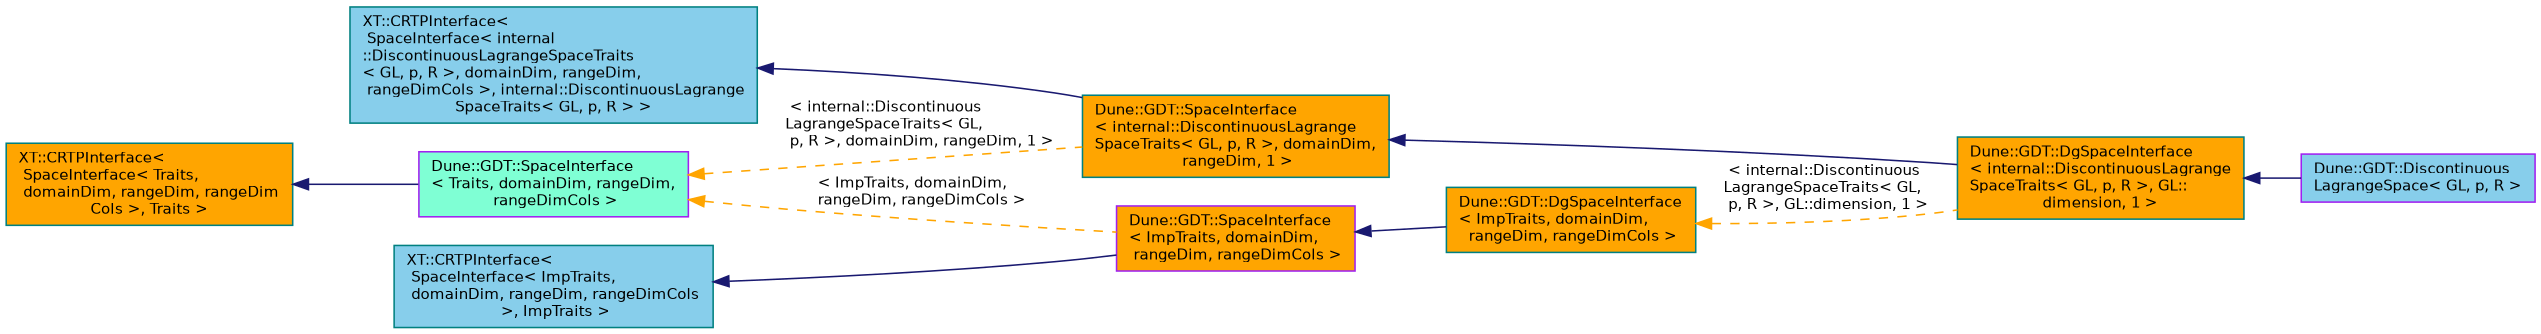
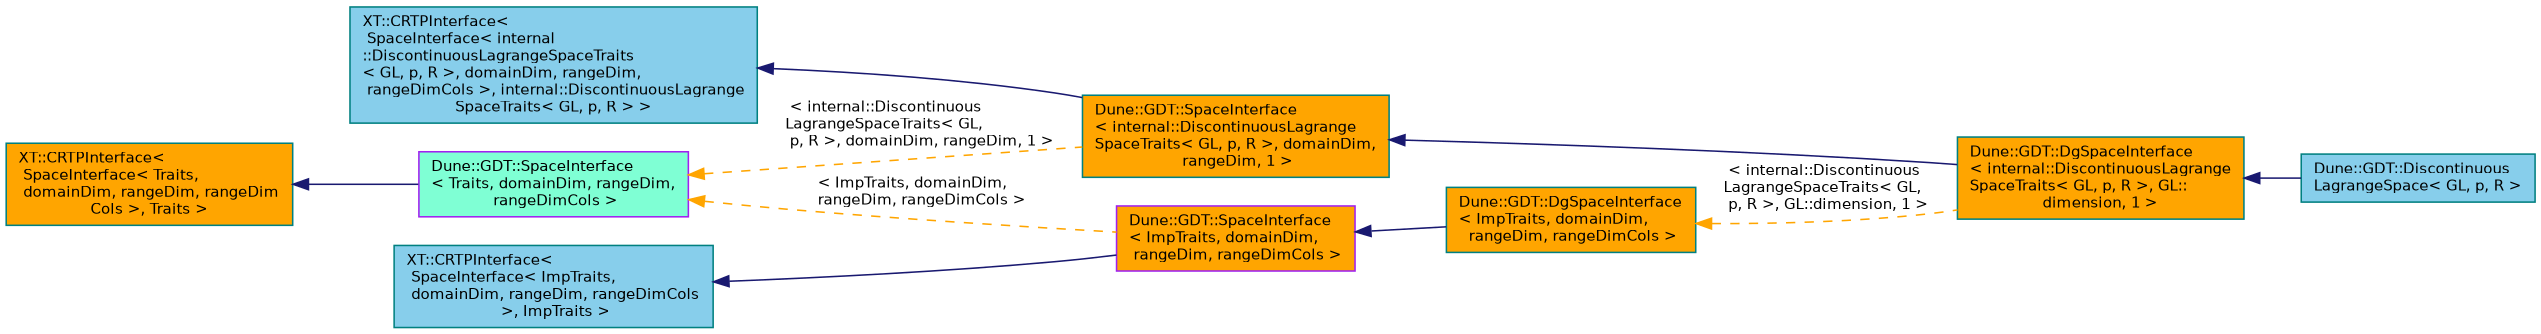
node "Dune::GDT::Discontinuous LagrangeSpace< GL, p, R >": color purple -> teal
